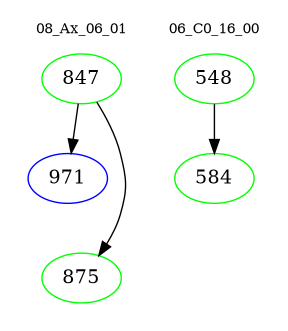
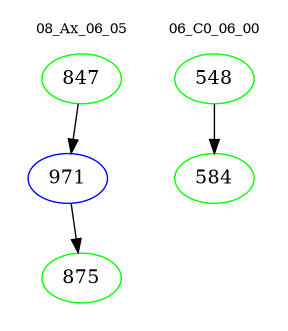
cluster "08_Ax_06_01": label "08_Ax_06_01" -> "08_Ax_06_05"
cluster "06_C0_16_00": label "06_C0_16_00" -> "06_C0_06_00"
edge "847" -> "875": now "971" -> "875"
